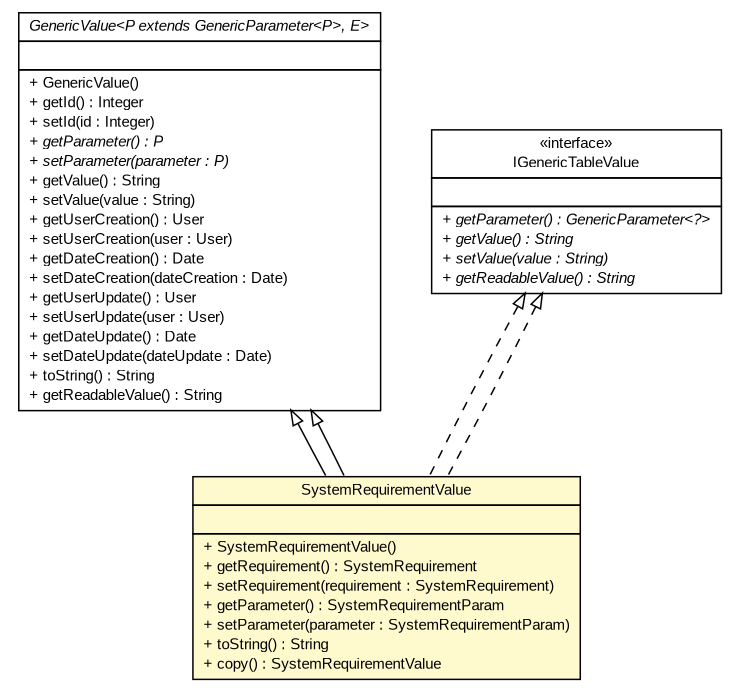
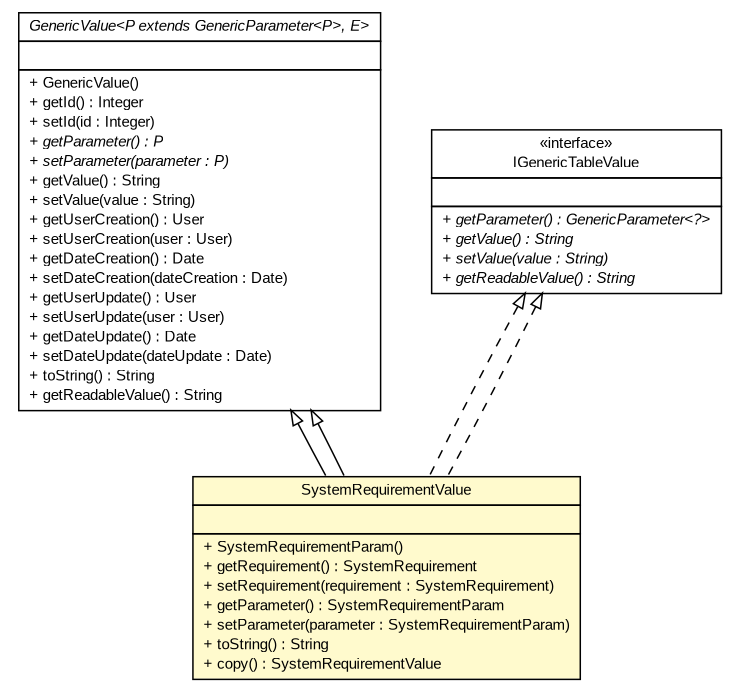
node "SystemRequirementValue": text "+ SystemRequirementValue()" -> "+ SystemRequirementParam()"
